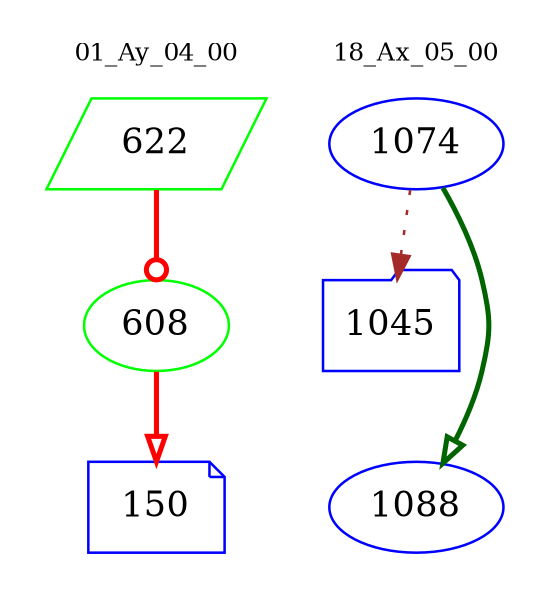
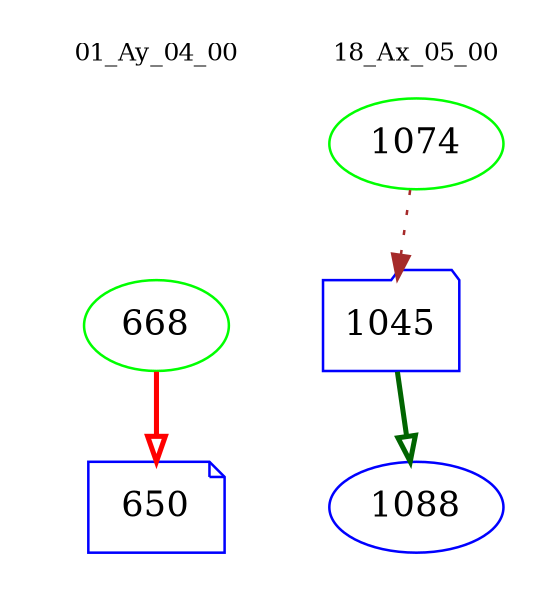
node "622": removed
node "1074": color blue -> green
edge "1074" -> "1088": now "1045" -> "1088"
node "608": label "608" -> "668"
node "150": label "150" -> "650"
